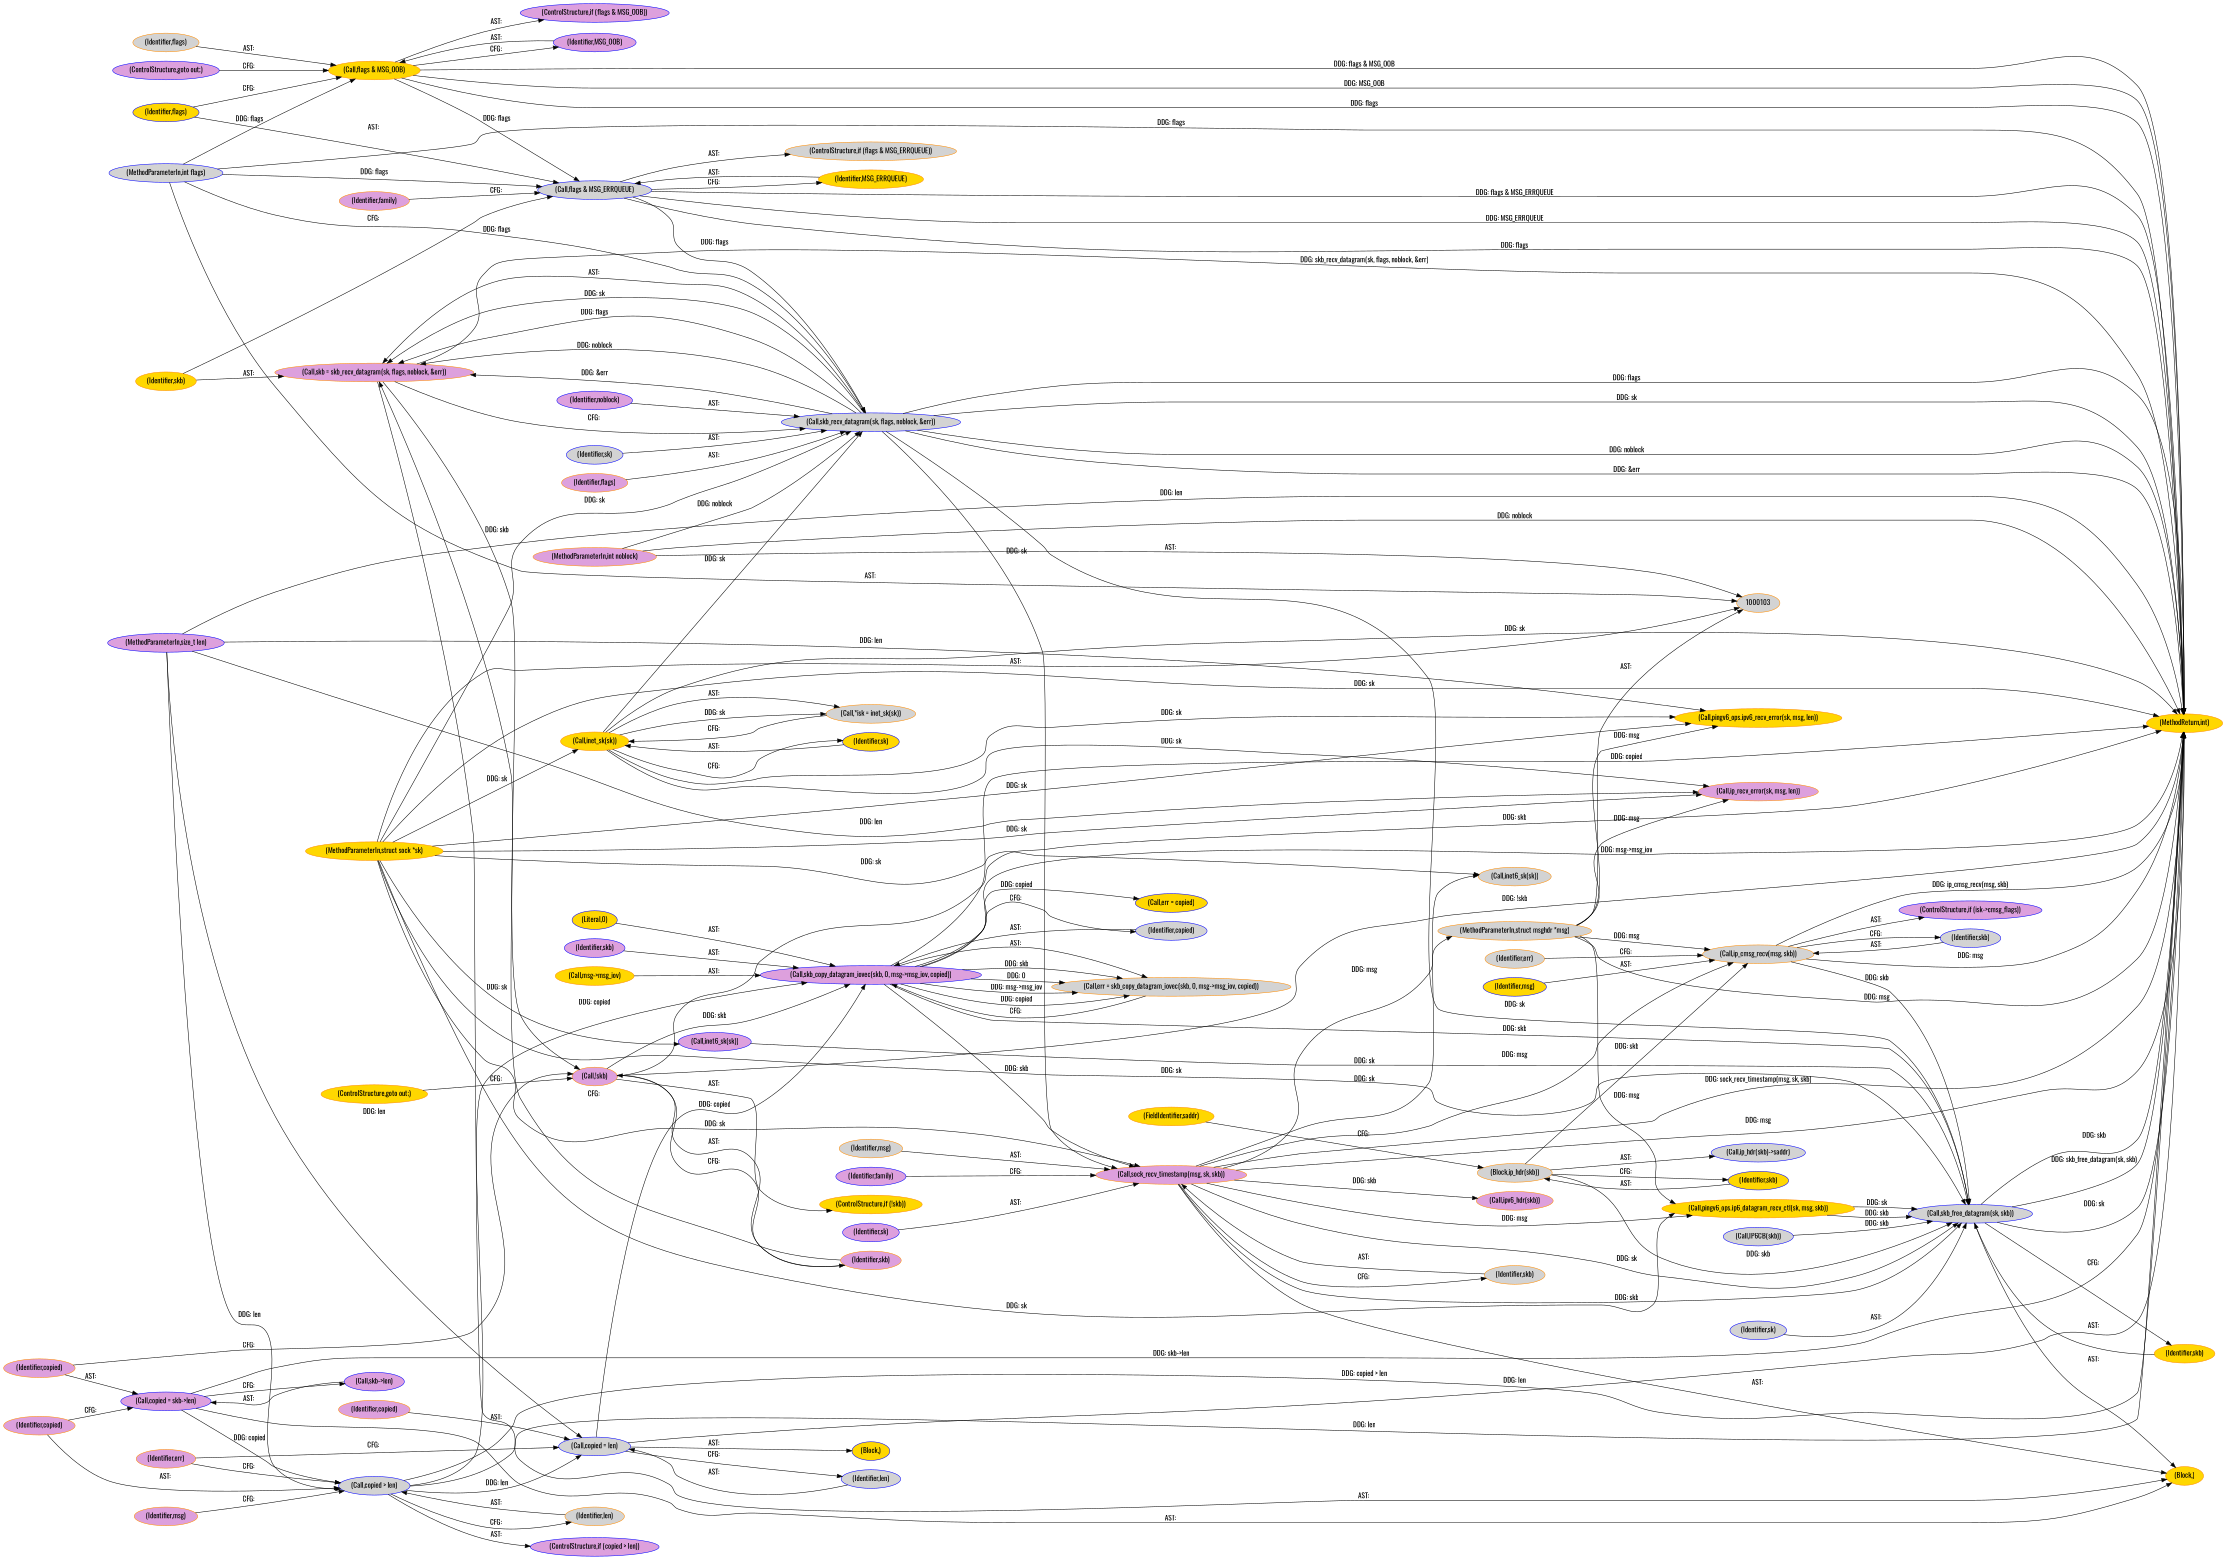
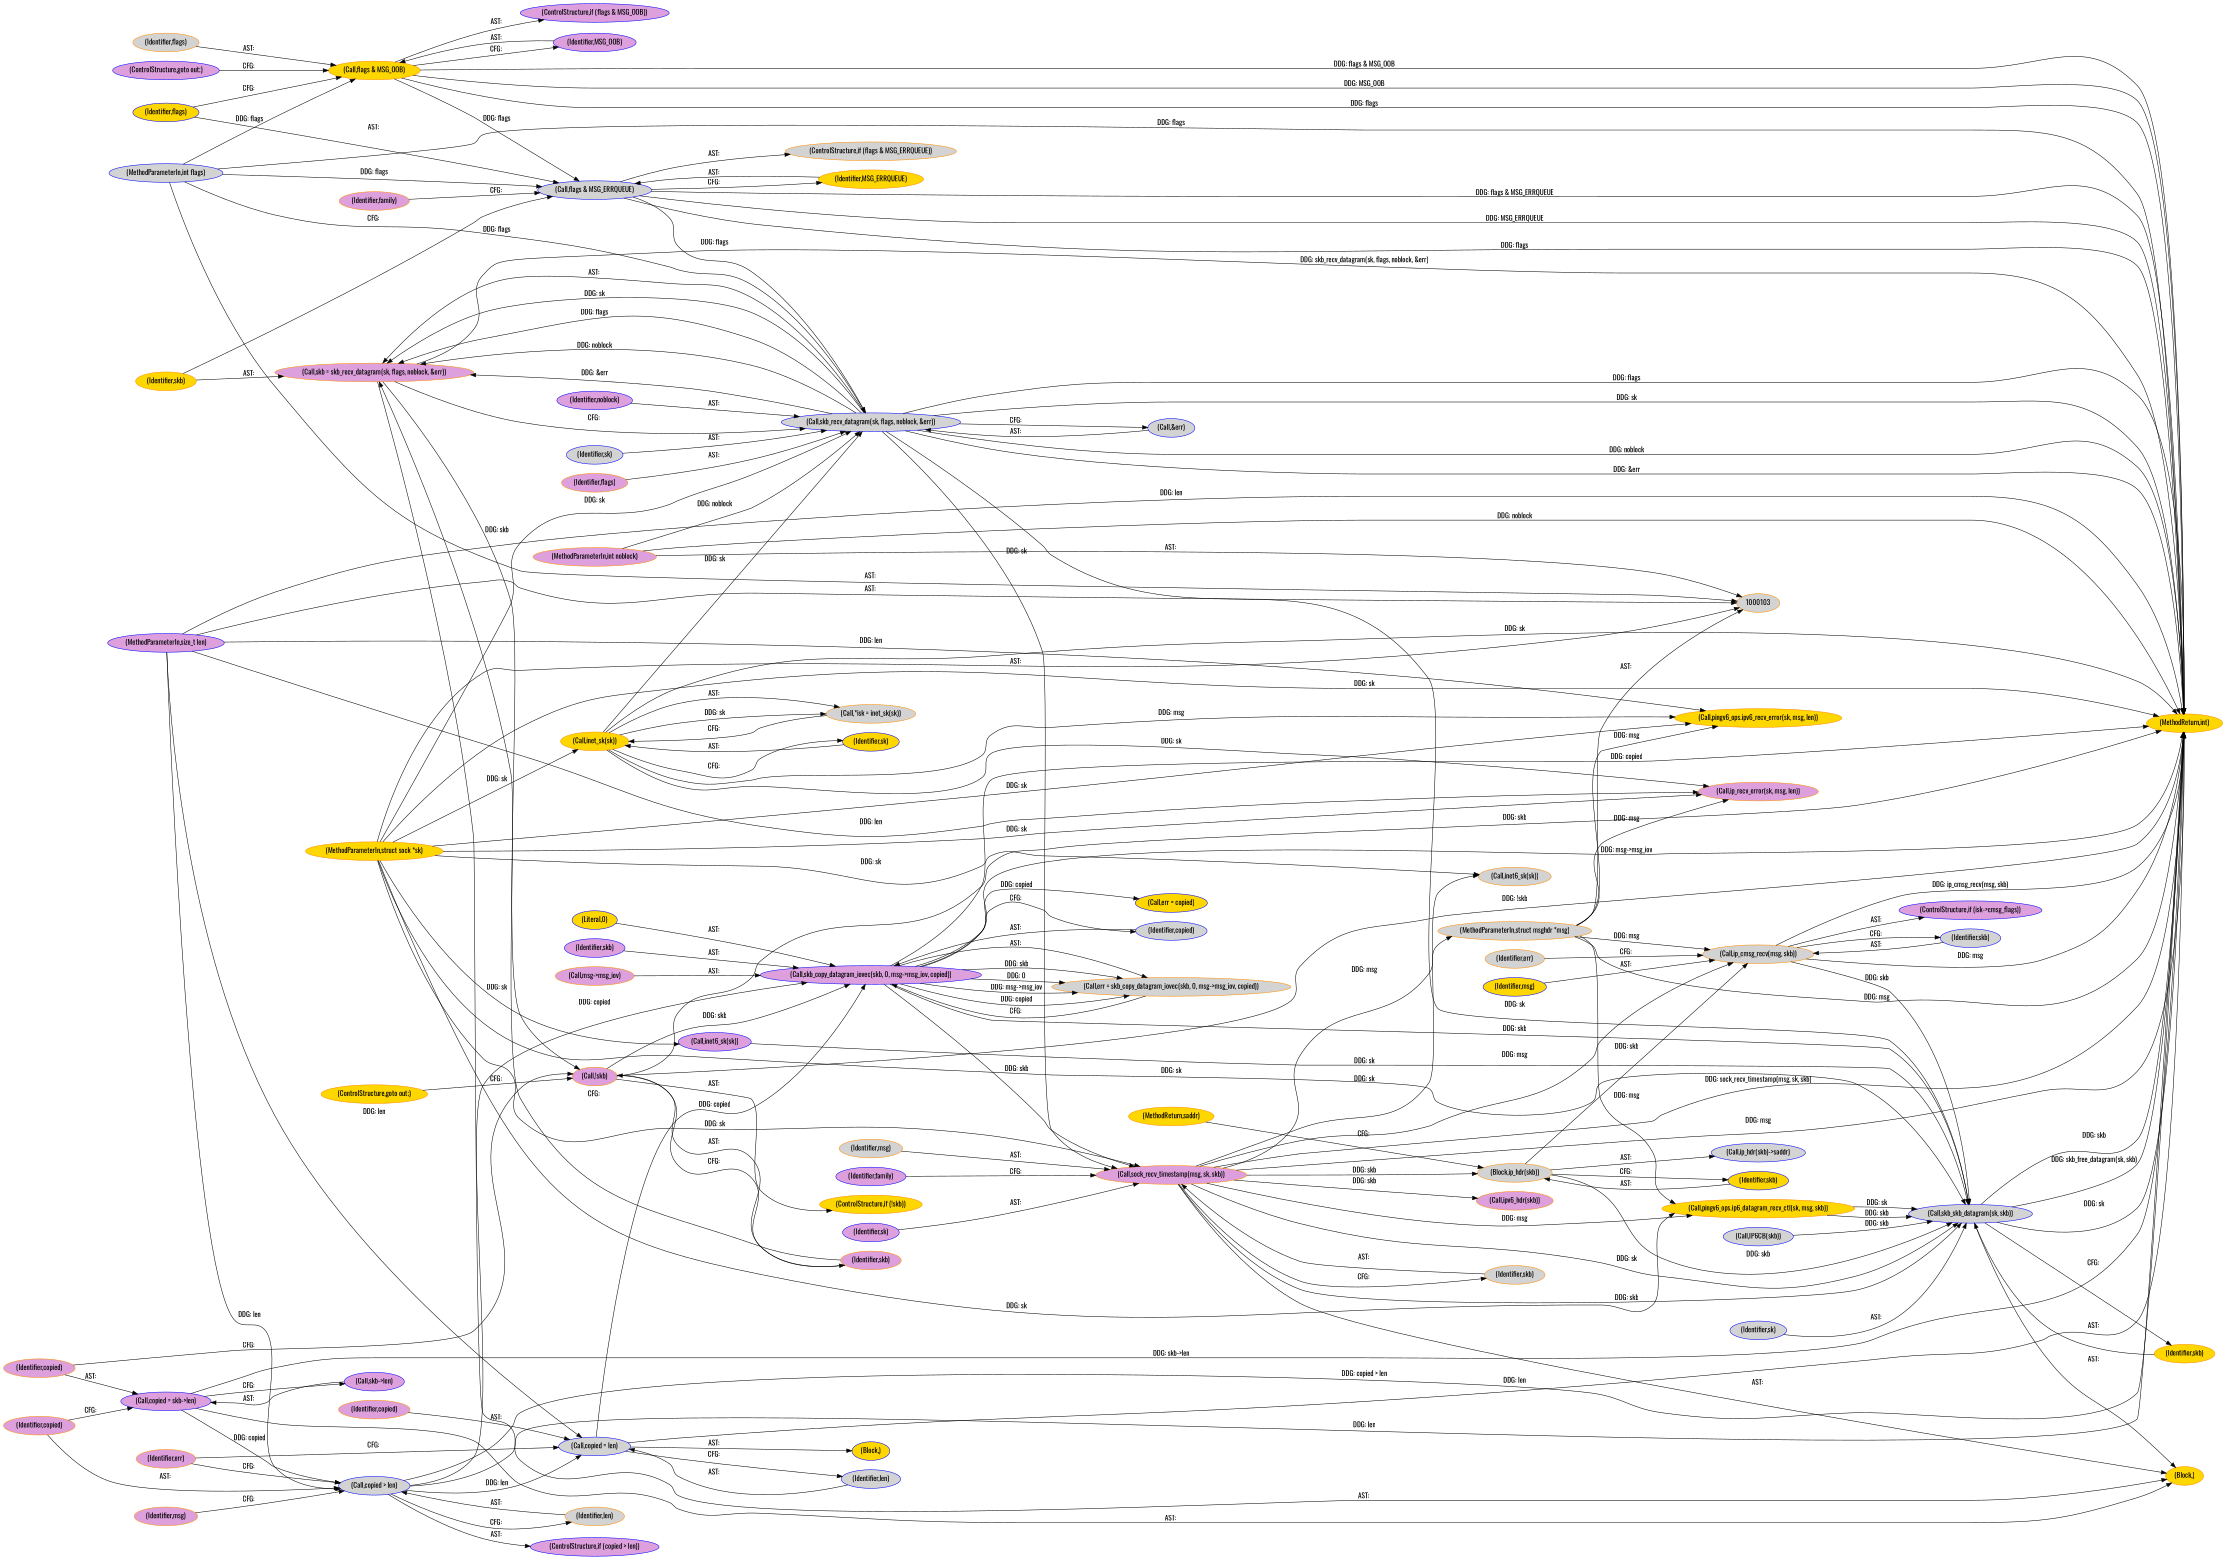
node "(Call,&err)": added
edge "(MethodParameterIn,size_t len)" -> "1000103": added, label "AST:"
edge "(Call,inet_sk(sk))" -> "(Call,pingv6_ops.ipv6_recv_error(sk, msg, len))": label "DDG: sk" -> "DDG: msg"
node "(Call,msg->msg_iov)": fillcolor gold -> plum
node "(FieldIdentifier,saddr)": label "(FieldIdentifier,saddr)" -> "(MethodReturn,saddr)"
edge "(Call,sock_recv_timestamp(msg, sk, skb))" -> "(Block,ip_hdr(skb))": added, label "DDG: skb"
node "(Call,skb_free_datagram(sk, skb))": label "(Call,skb_free_datagram(sk, skb))" -> "(Call,skb_skb_datagram(sk, skb))"
